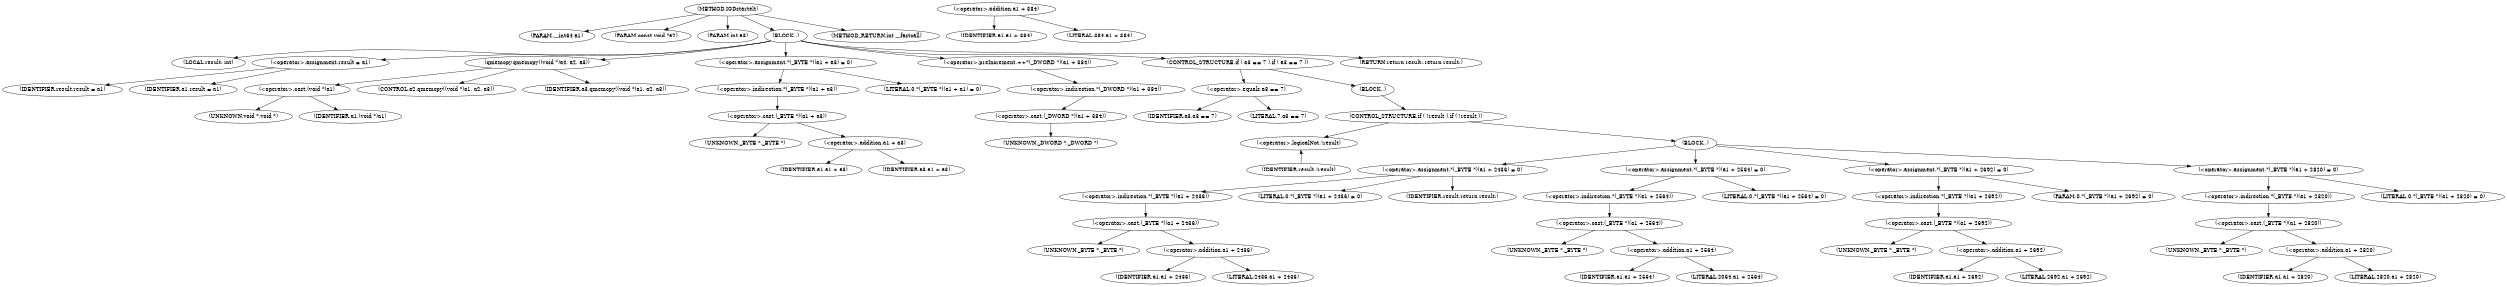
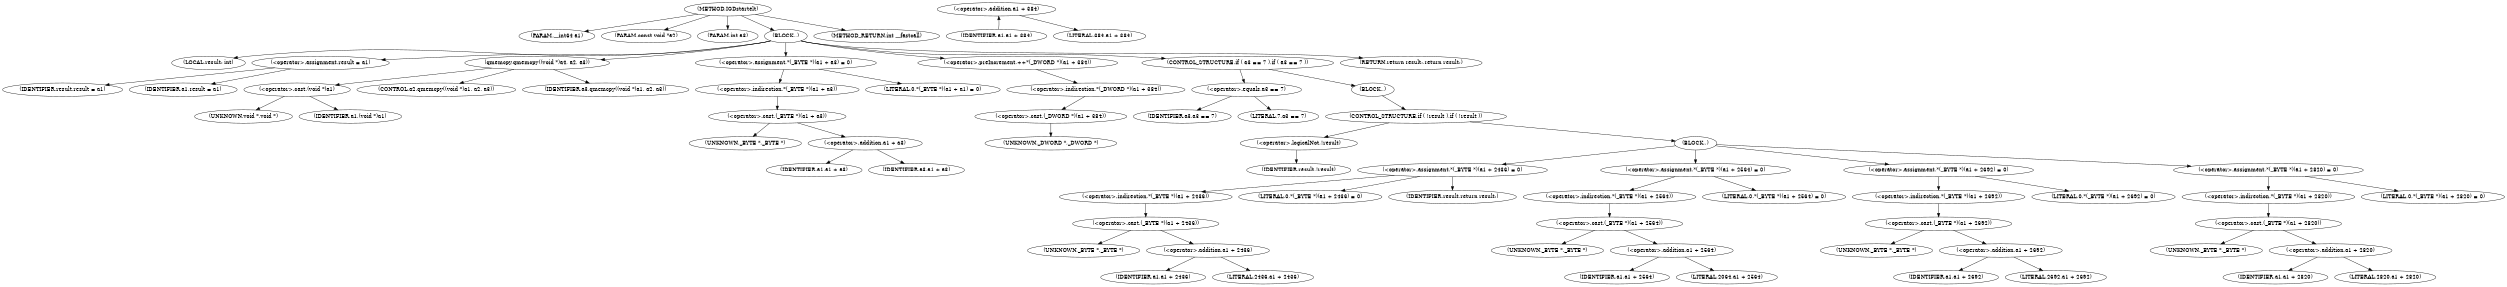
edge "(<operator>.addition,a1 + 384)" -> "(IDENTIFIER,a1,a1 + 384)": reversed
edge "(IDENTIFIER,result,!result)" -> "(<operator>.logicalNot,!result)": reversed
node "(PARAM,0,*(_BYTE *)(a1 + 2692) = 0)": label "(PARAM,0,*(_BYTE *)(a1 + 2692) = 0)" -> "(LITERAL,0,*(_BYTE *)(a1 + 2692) = 0)"
